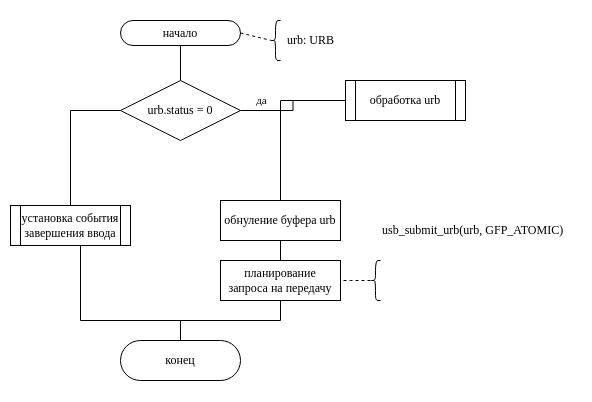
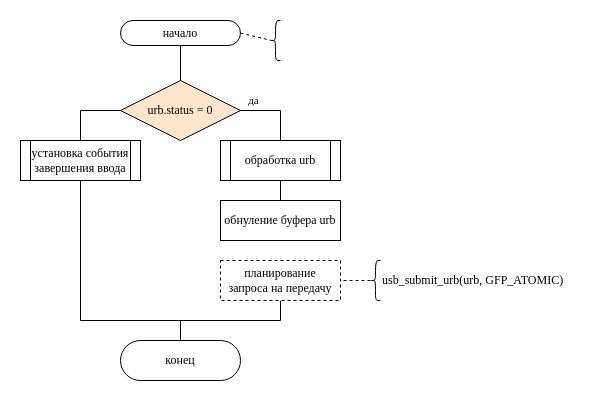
node "urb: URB": removed
node "обработка urb": moved (406, 101) -> (281, 161)
node "urb.status = 0": fillcolor #ffffff -> #ffe6cc
node "установка события завершения ввода": moved (71, 226) -> (81, 161)
node "usb_submit_urb(urb, GFP_ATOMIC)": moved (476, 231) -> (476, 281)
edge "обнуление буфера urb" -- "планирование запроса на передачу": removed
node "планирование запроса на передачу": style solid -> dashed
